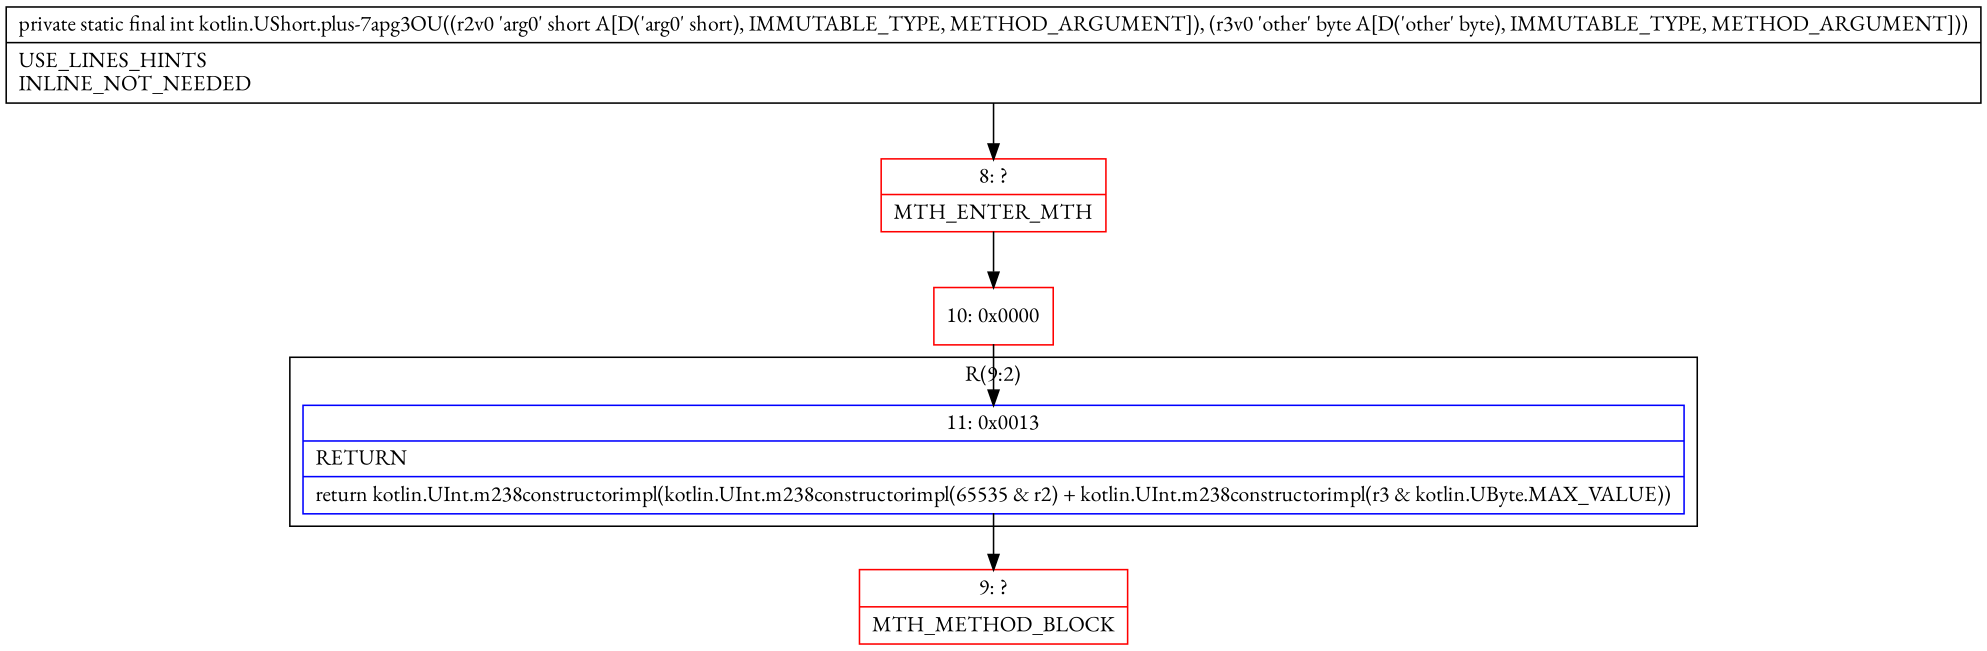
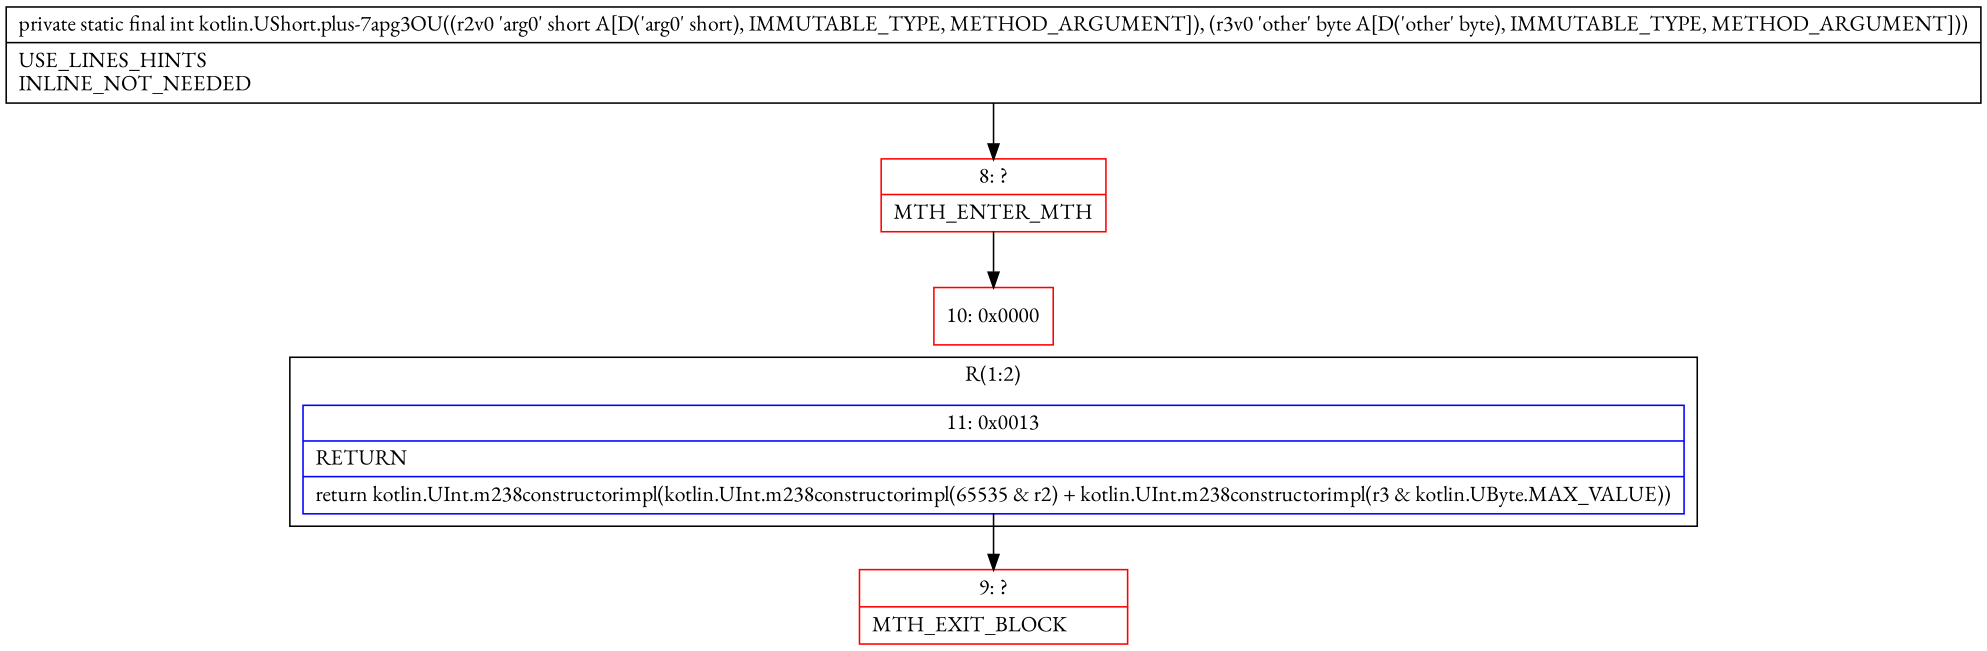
edge "10: 0x0000" -> "11: 0x0013": removed
cluster "R(9:2)": label "R(9:2)" -> "R(1:2)"
node "9: ?": text "MTH_METHOD_BLOCK" -> "MTH_EXIT_BLOCK"
